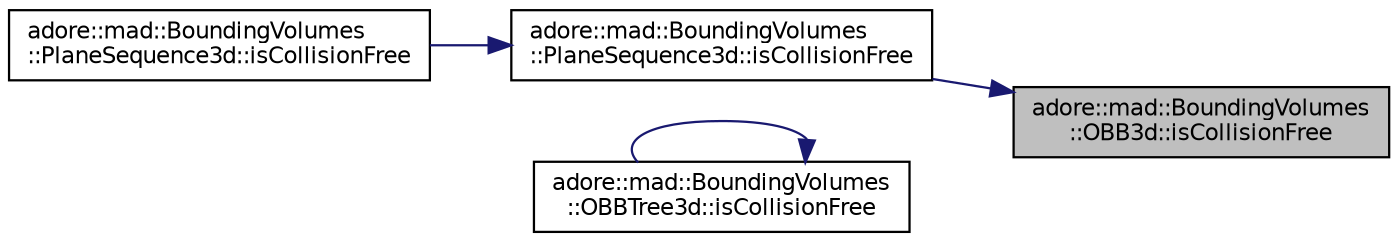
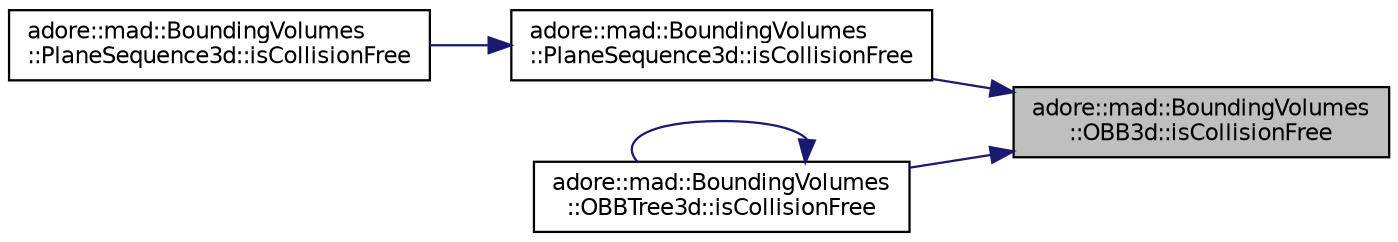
edge "adore::mad::BoundingVolumes ::OBBTree3d::isCollisionFree" -> "adore::mad::BoundingVolumes ::OBB3d::isCollisionFree": added
